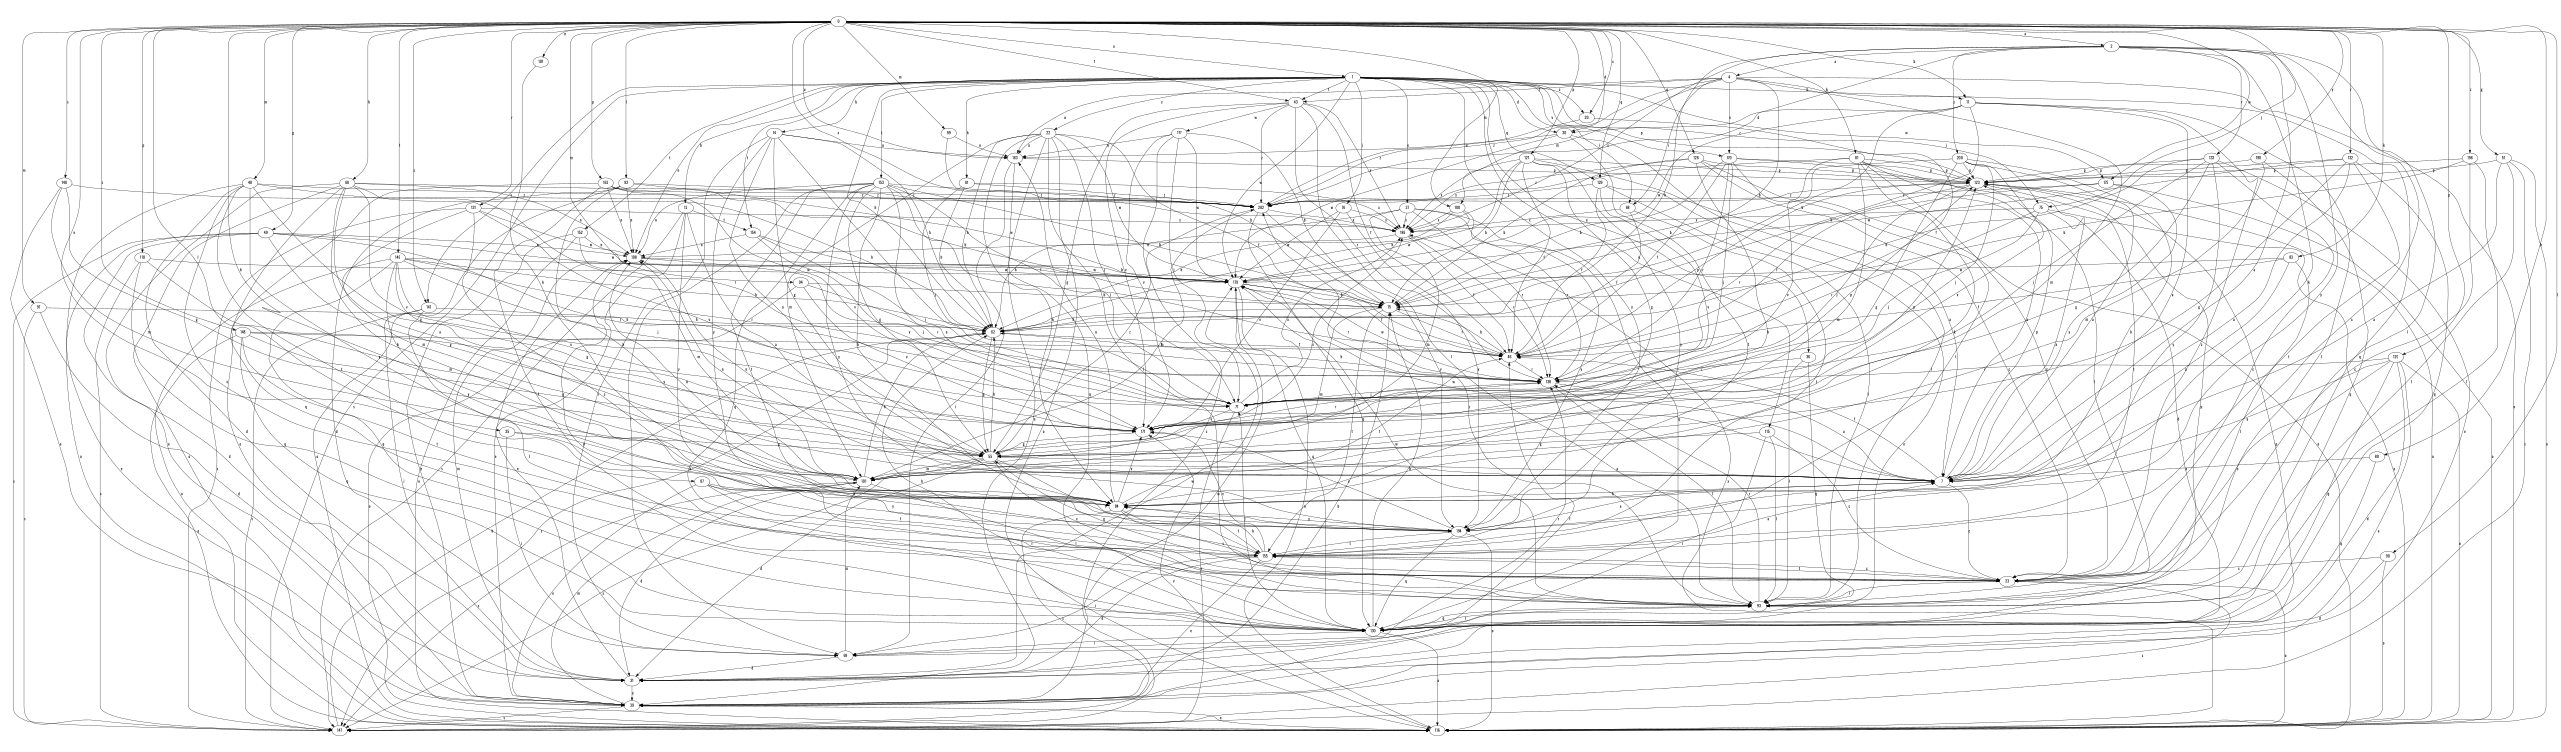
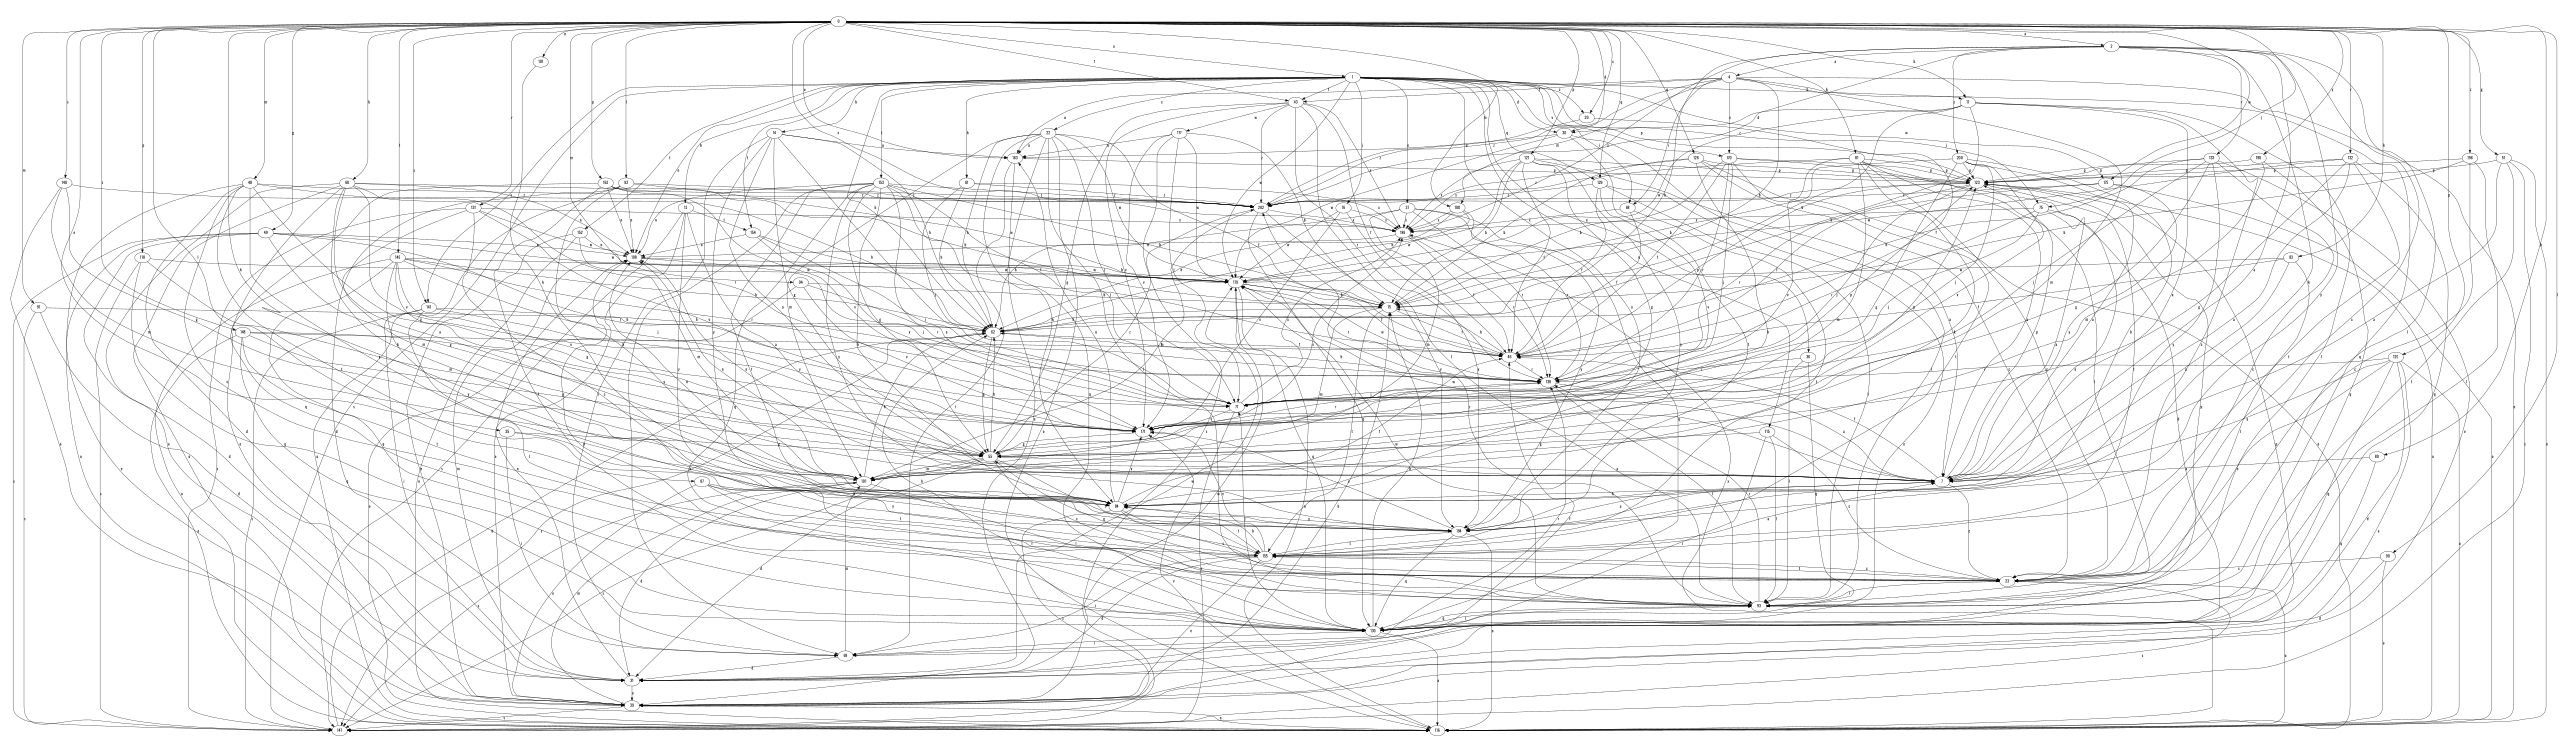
node "99": removed
edge "141" -> "171": added, label "v"
edge "75" -> "116": now "75" -> "194"
